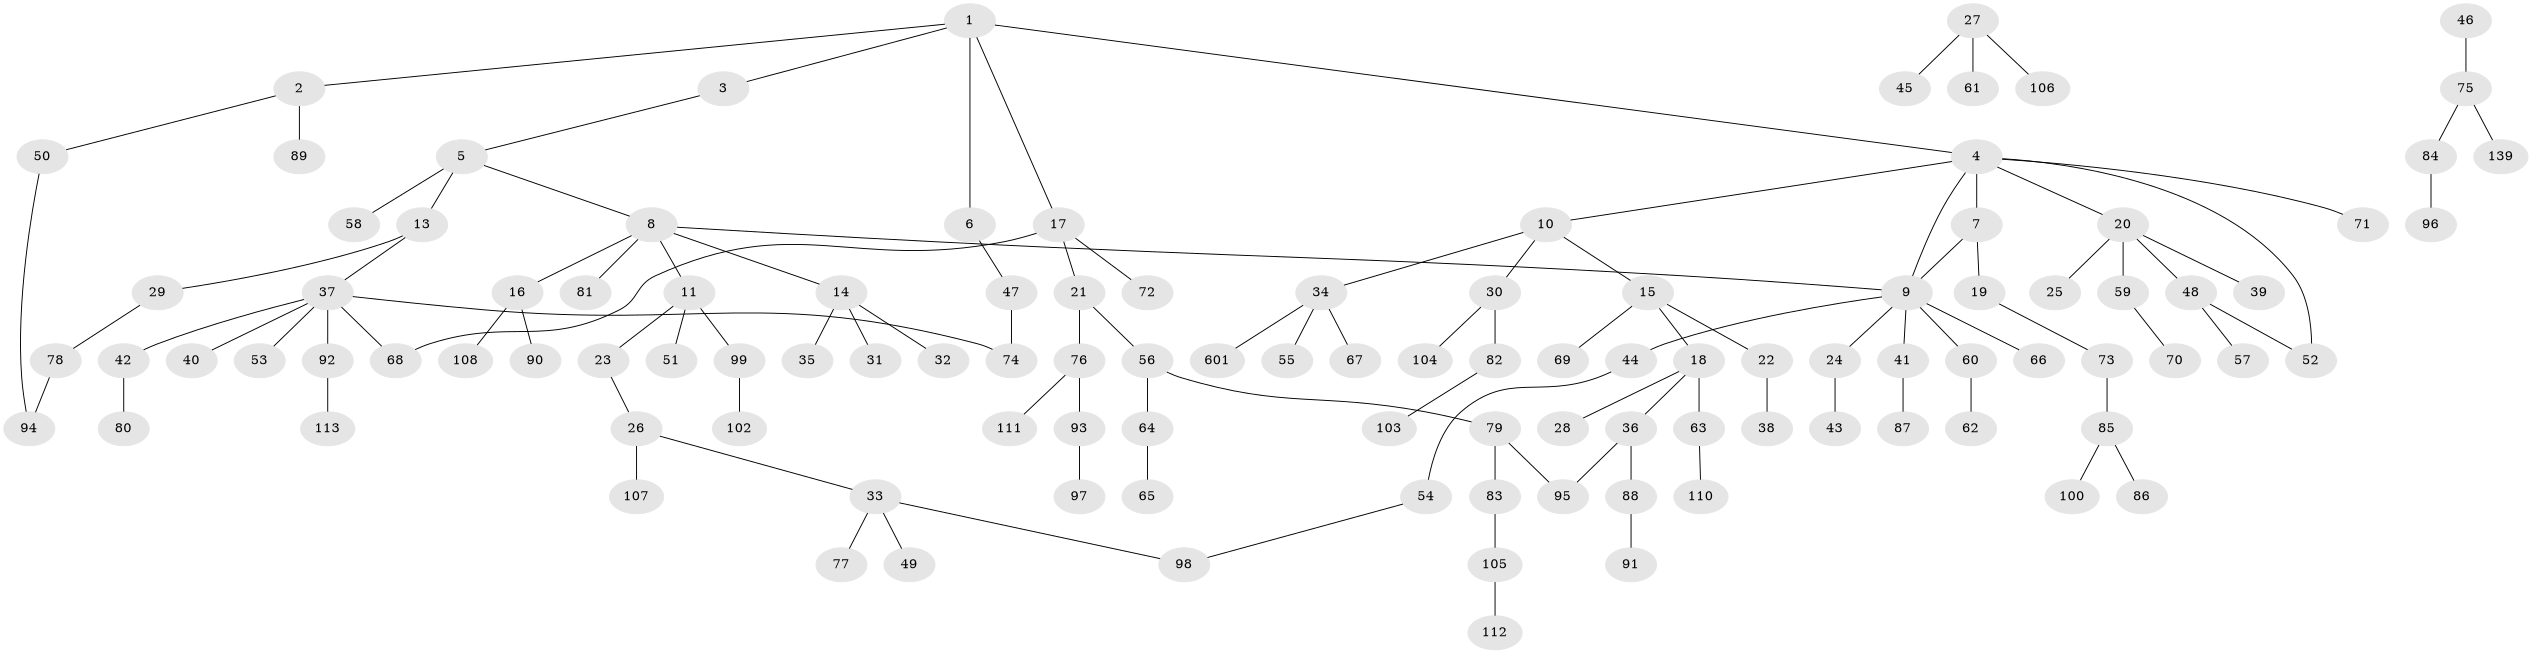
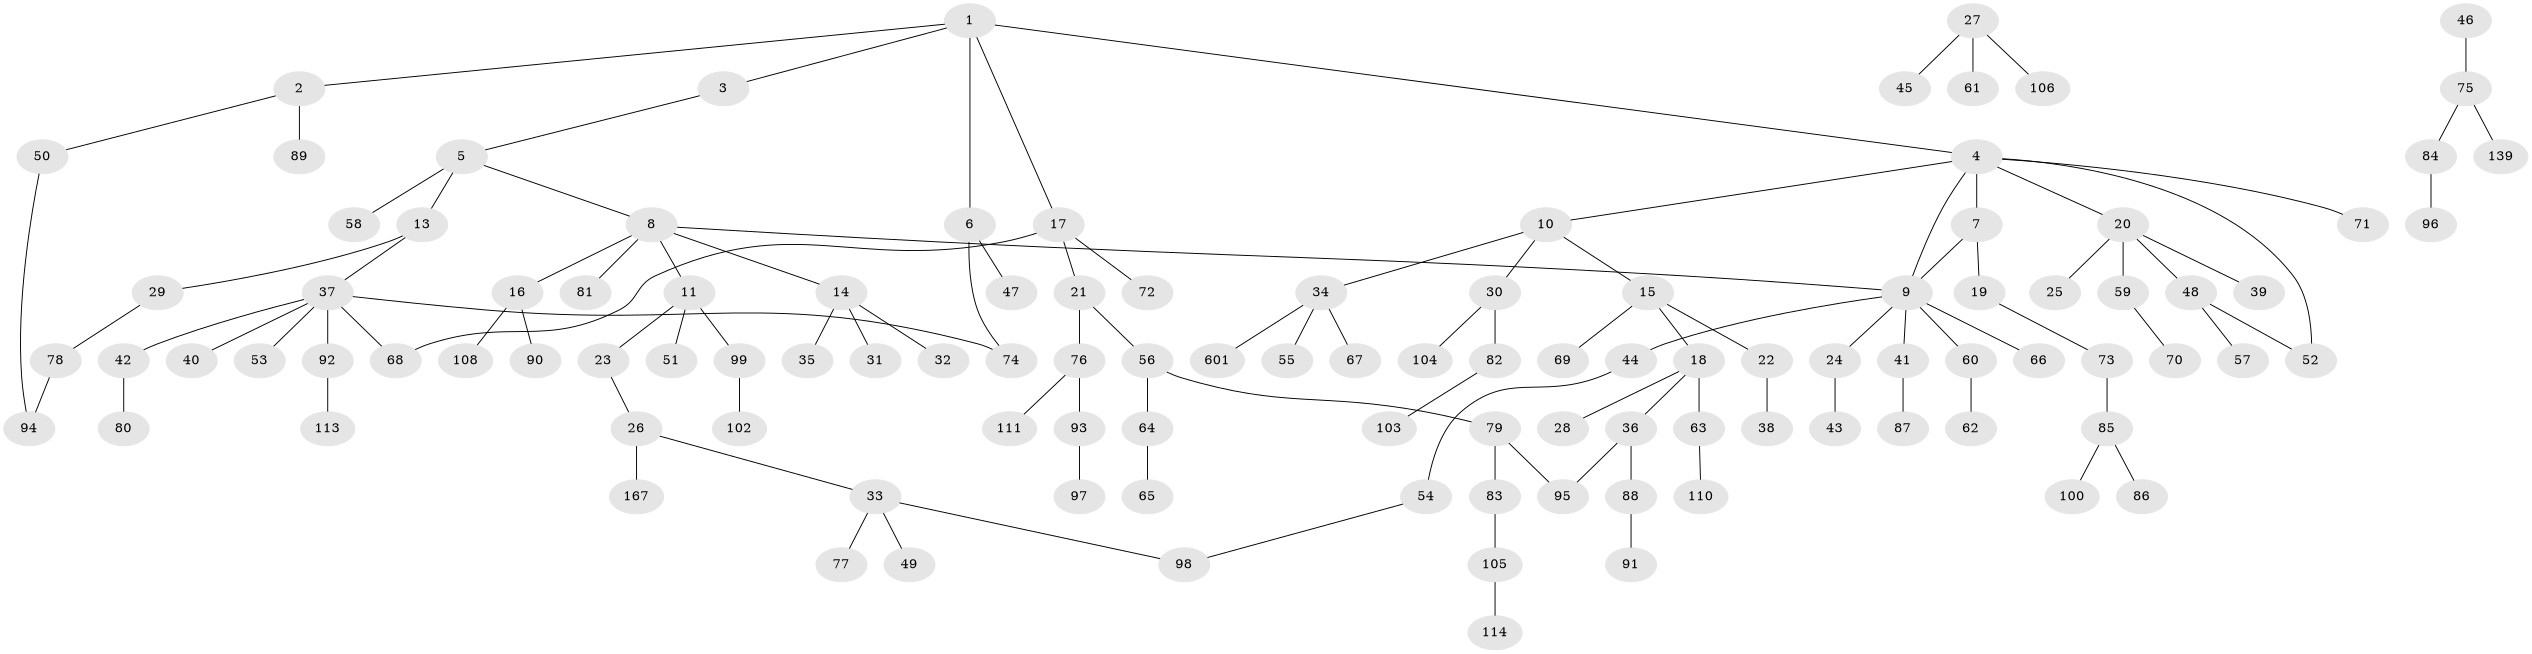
edge "47" -- "74": now "6" -- "74"
node "107": label "107" -> "167"
node "112": label "112" -> "114"
